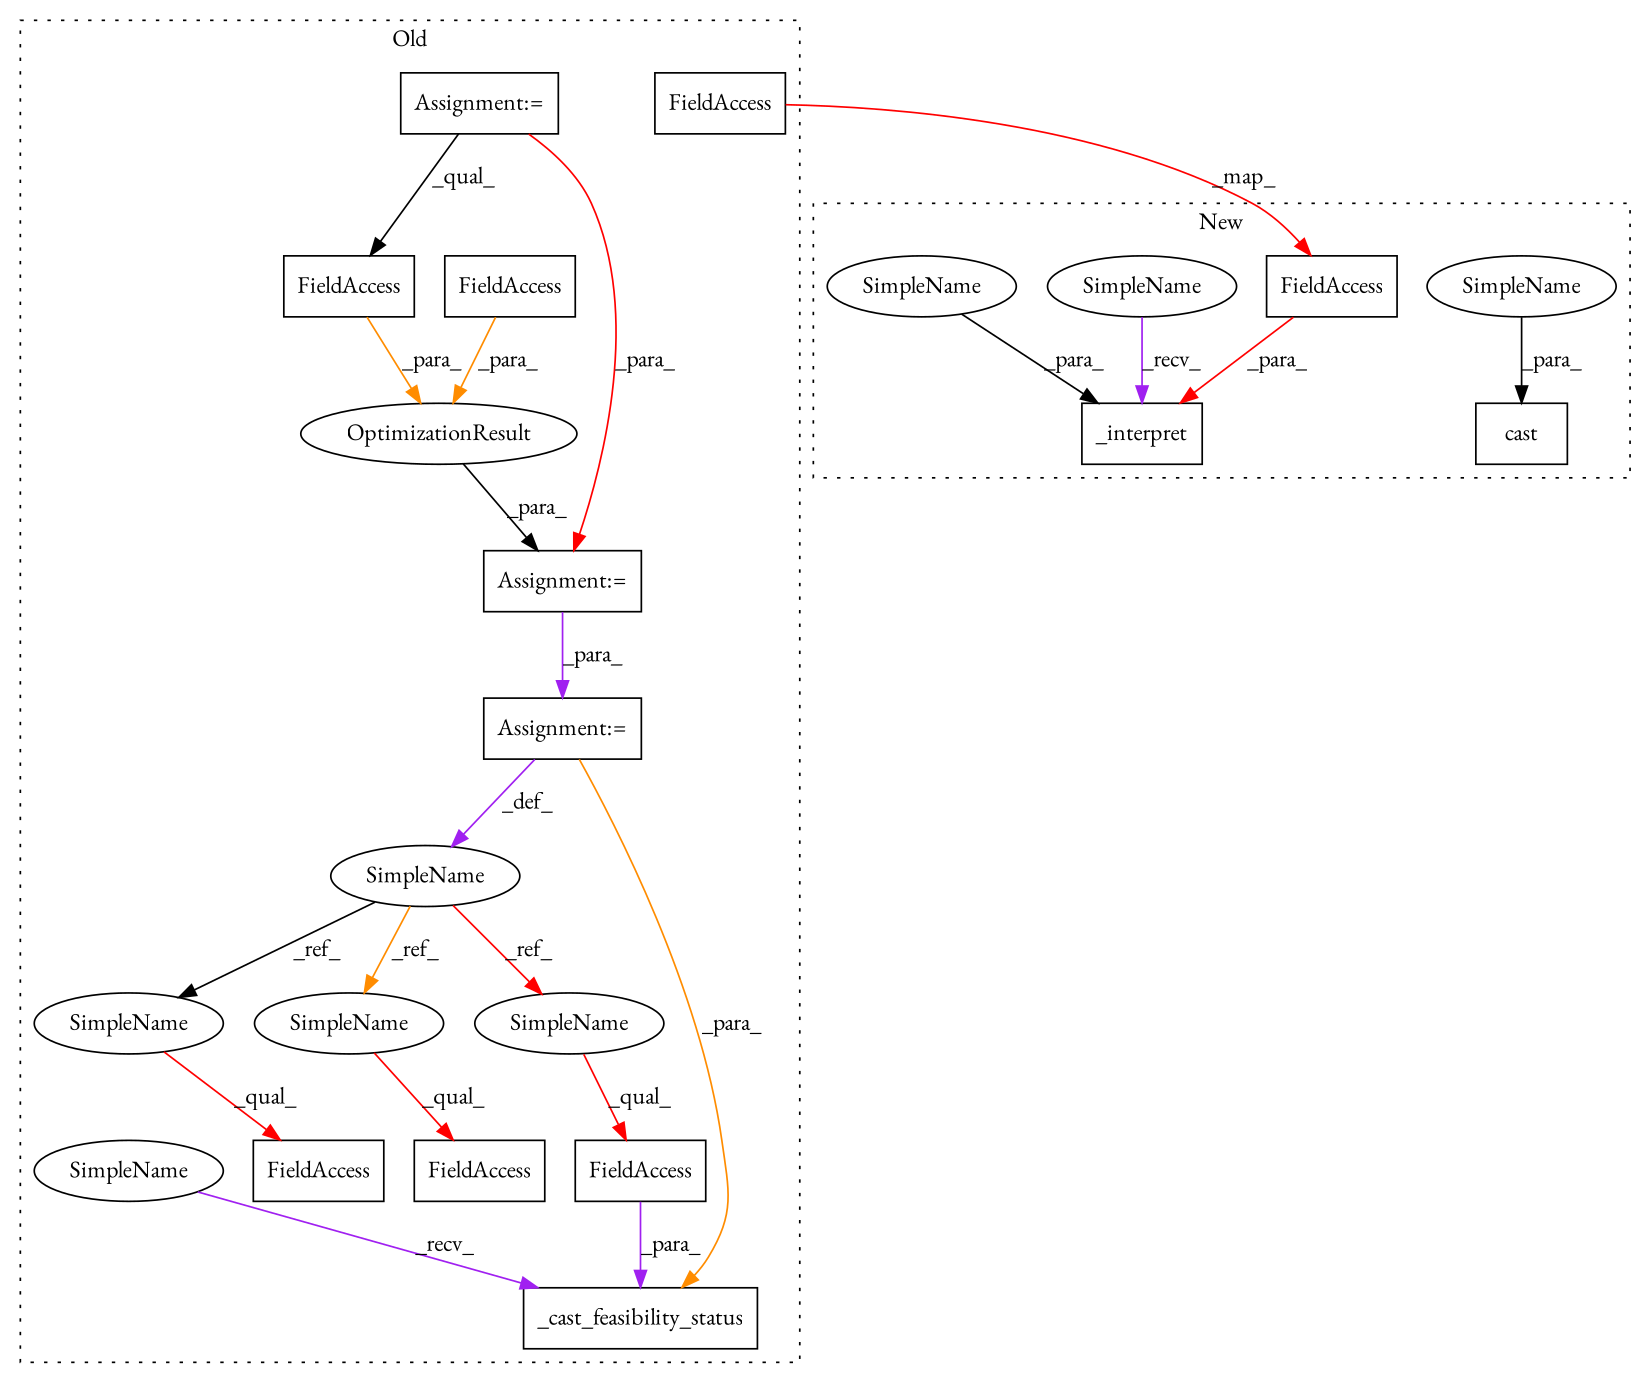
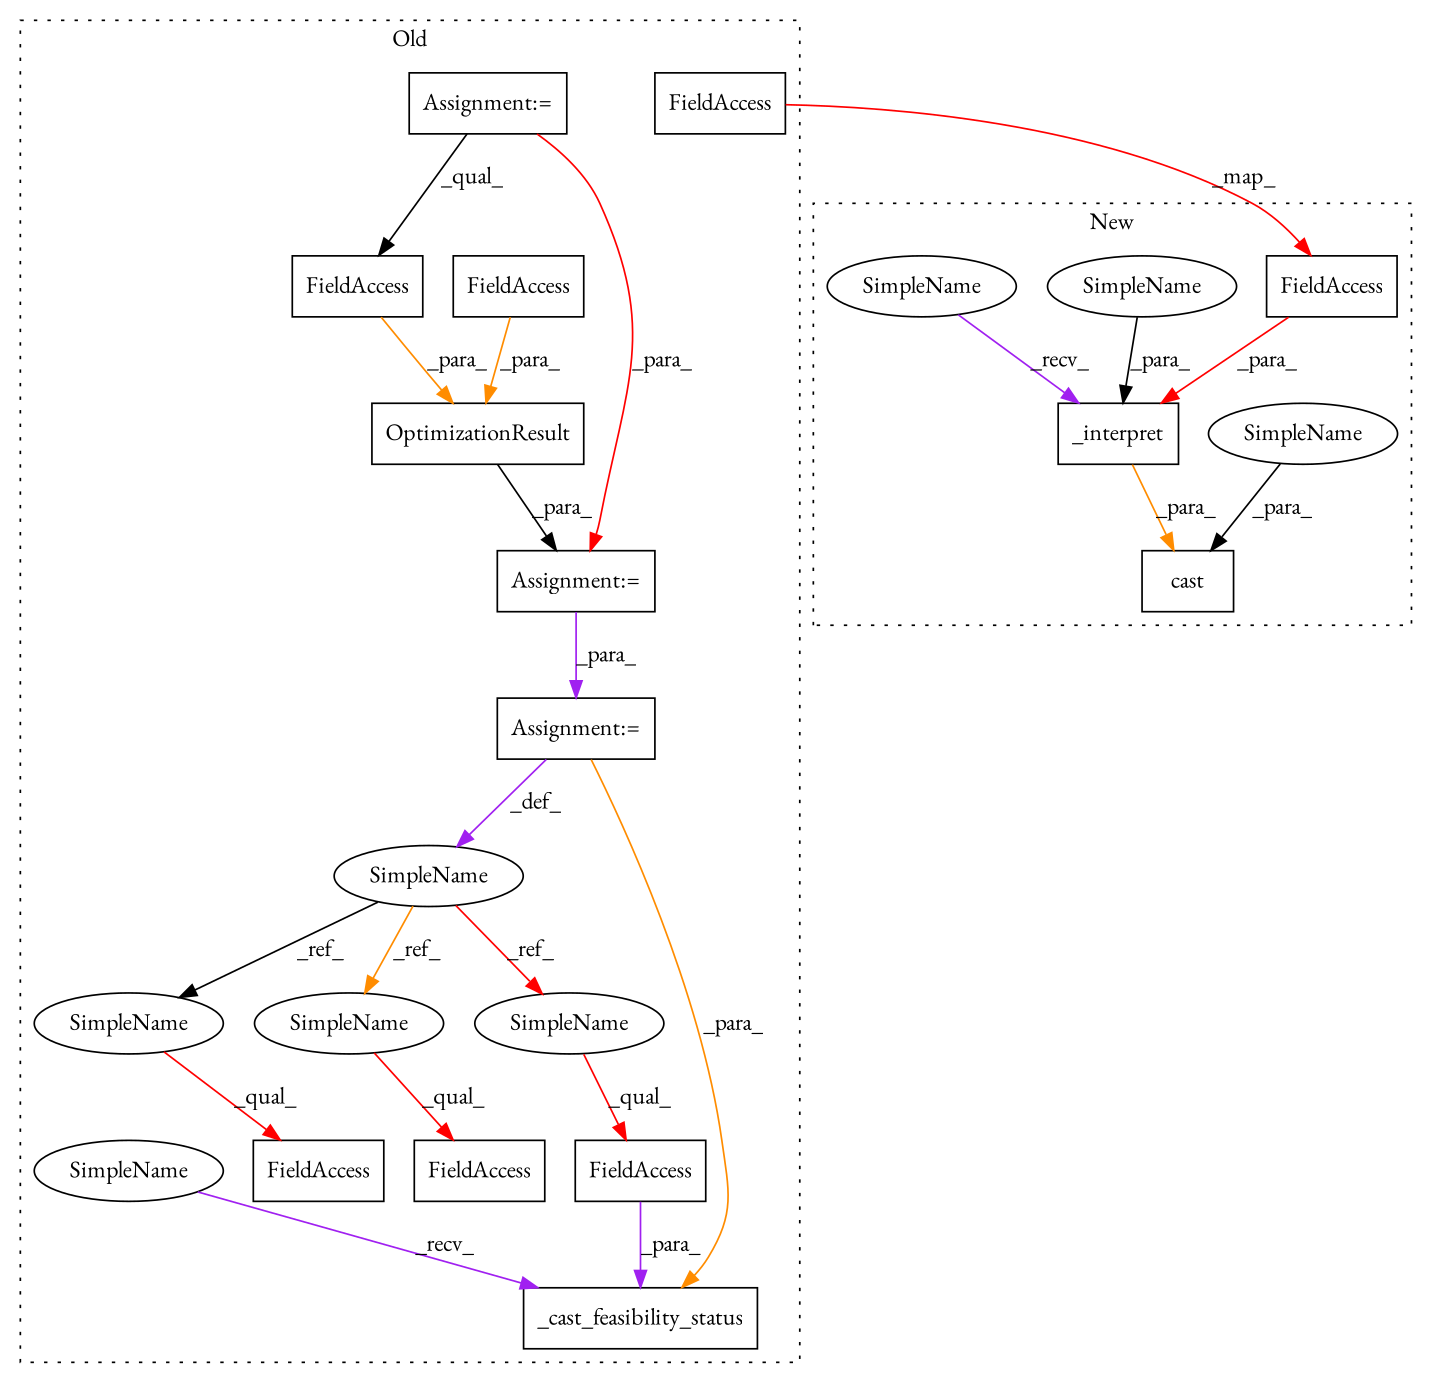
node "OptimizationResult": shape ellipse -> box
edge "_interpret" -> "cast": added, label "_para_"
